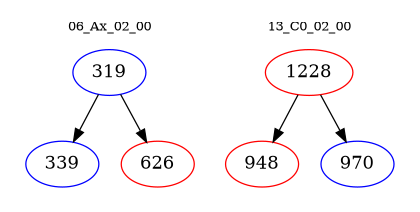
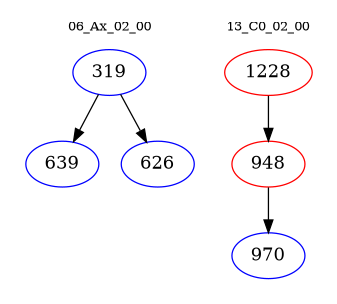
edge "1228" -> "970": now "948" -> "970"
node "339": label "339" -> "639"
node "626": color red -> blue
